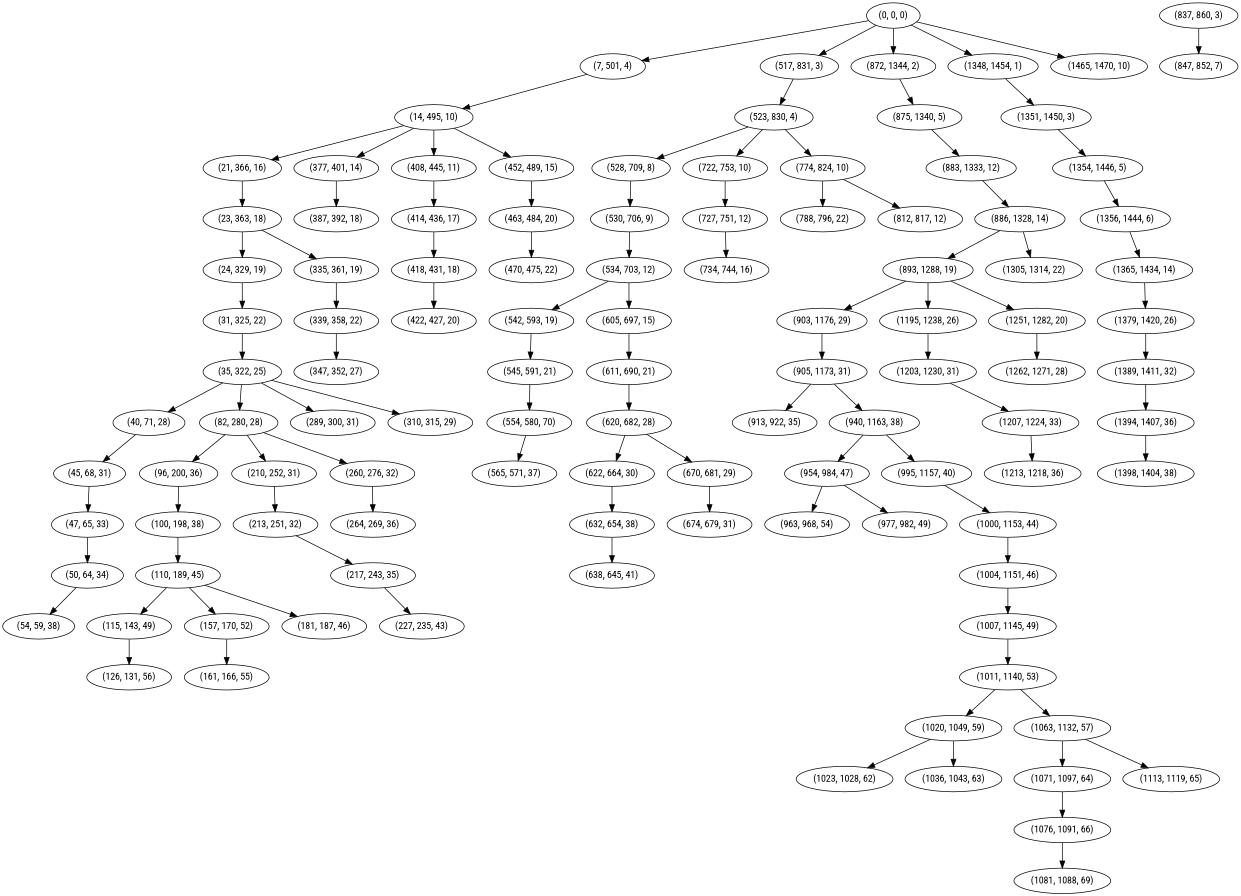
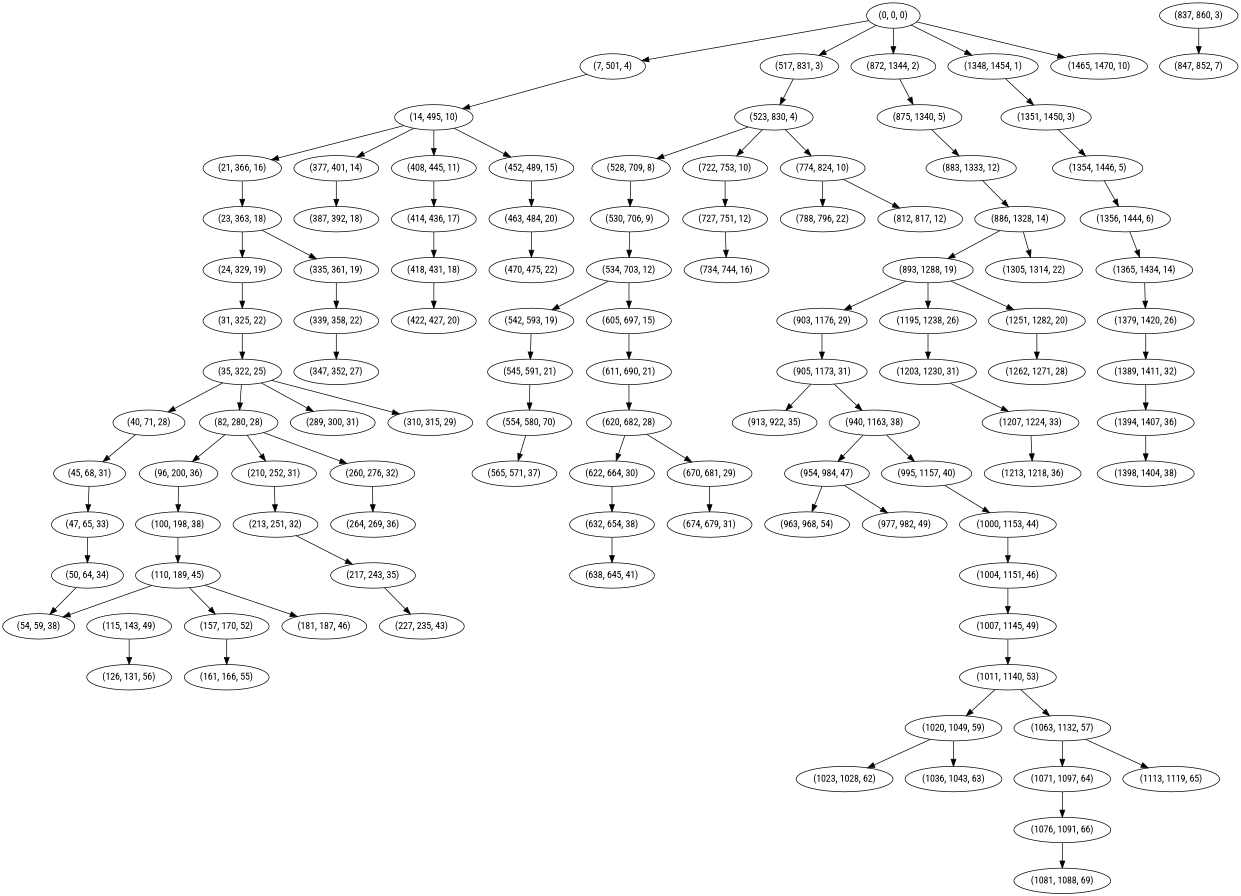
edge "(110, 189, 45)" -> "(115, 143, 49)": now "(110, 189, 45)" -> "(54, 59, 38)"
